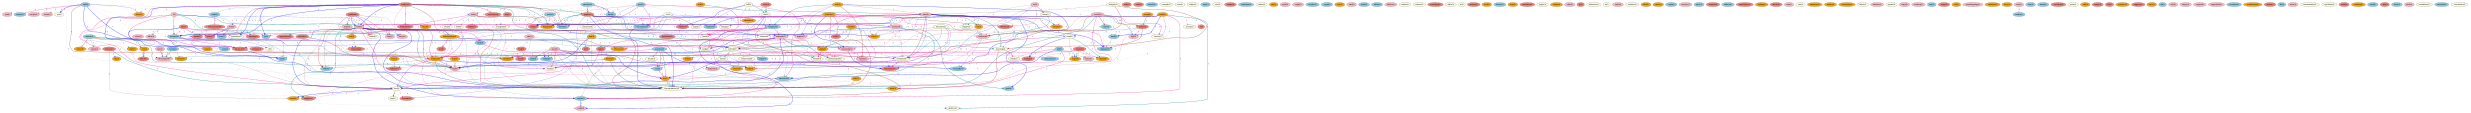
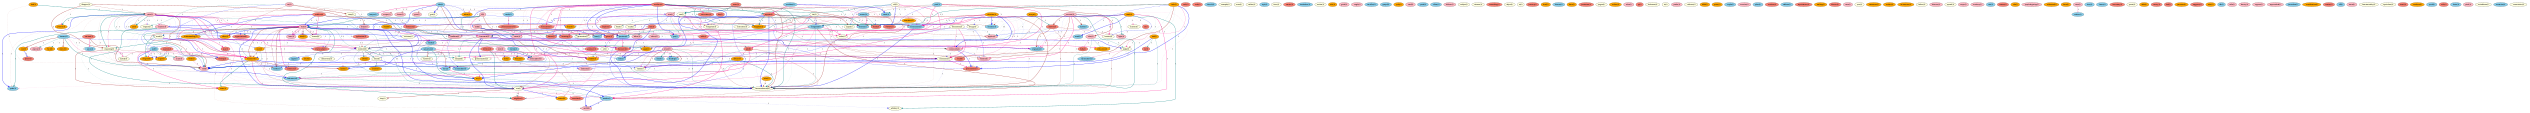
edge "paul(2)" -> "kingdom(2)": now "paul(2)" -> "infer(2)"
